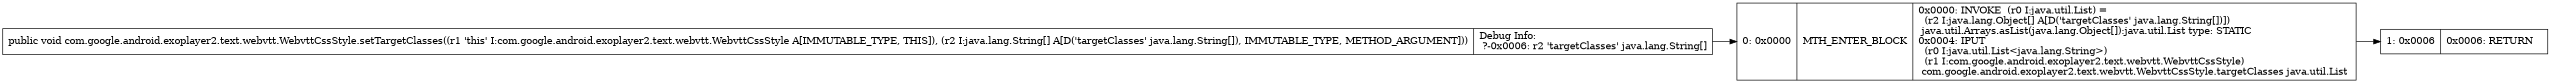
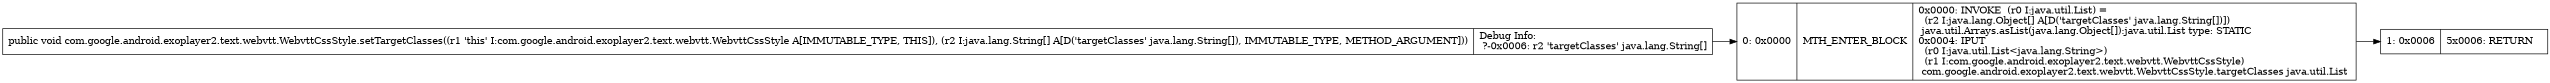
node "1: 0x0006": text "0x0006: RETURN" -> "5x0006: RETURN"
